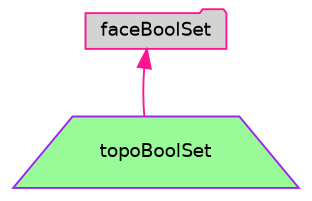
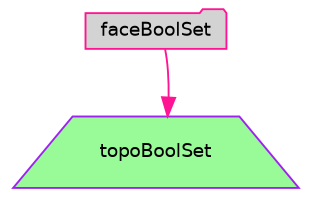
edge "topoBoolSet" -> "faceBoolSet": reversed
